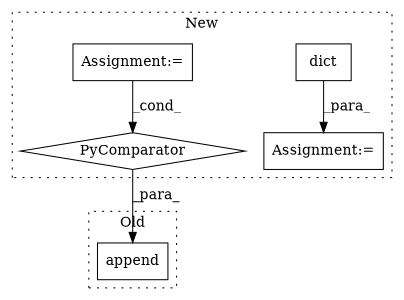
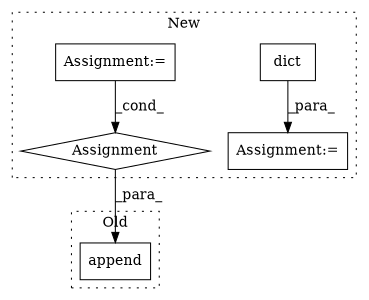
node "PyComparator": label "PyComparator" -> "Assignment"
